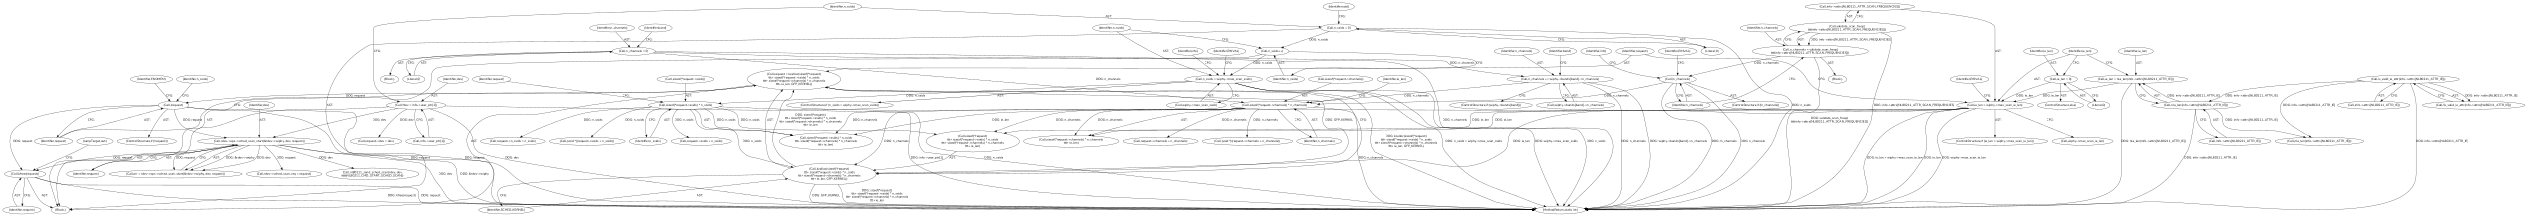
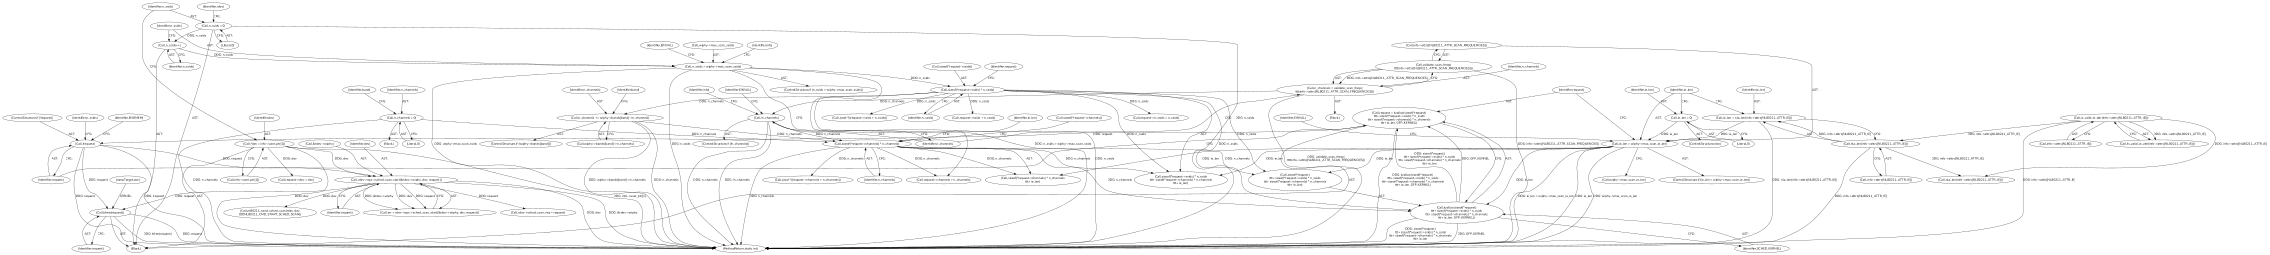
node "(Identifier,void)": label "(Identifier,void)" -> "(Identifier,rdev)"
edge "(Call,n_channels = 0)" -> "(Call,n_channels += wiphy->bands[band]->n_channels)": now "(Call,sizeof(*request->ssids) * n_ssids)" -> "(Call,n_channels += wiphy->bands[band]->n_channels)"
edge "(Call,n_ssids > wiphy->max_scan_ssids)" -> "(Call,wiphy->max_scan_ssids)": now "(Call,n_ssids > wiphy->max_scan_ssids)" -> "(Call,request->channels + n_channels)"
edge "(Call,sizeof(*request->channels))" -> "(Call,sizeof(*request->channels) * n_channels)": label "AST: " -> "CFG: "
edge "(Call,n_channels += wiphy->bands[band]->n_channels)" -> "(ControlStructure,if (wiphy->bands[band]))": label "CFG: " -> "AST: "
edge "(Call,!request)" -> "(ControlStructure,if (!request))": reversed
node "(Call,&rdev->wiphy)": added
edge "(JumpTarget,out:)" -> "(Call,kfree(request))": label "CFG: " -> "KERNEL: "
